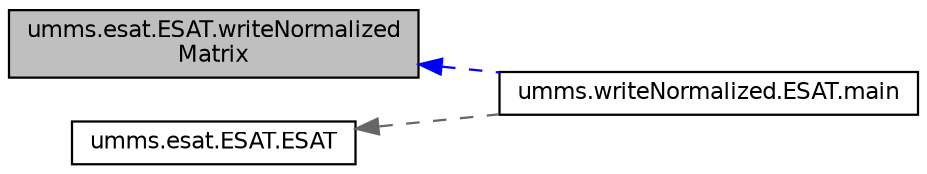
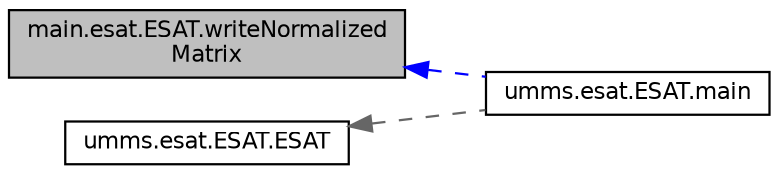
node "umms.esat.ESAT.writeNormalized Matrix": label "umms.esat.ESAT.writeNormalized Matrix" -> "main.esat.ESAT.writeNormalized Matrix"
node "umms.writeNormalized.ESAT.main": label "umms.writeNormalized.ESAT.main" -> "umms.esat.ESAT.main"
